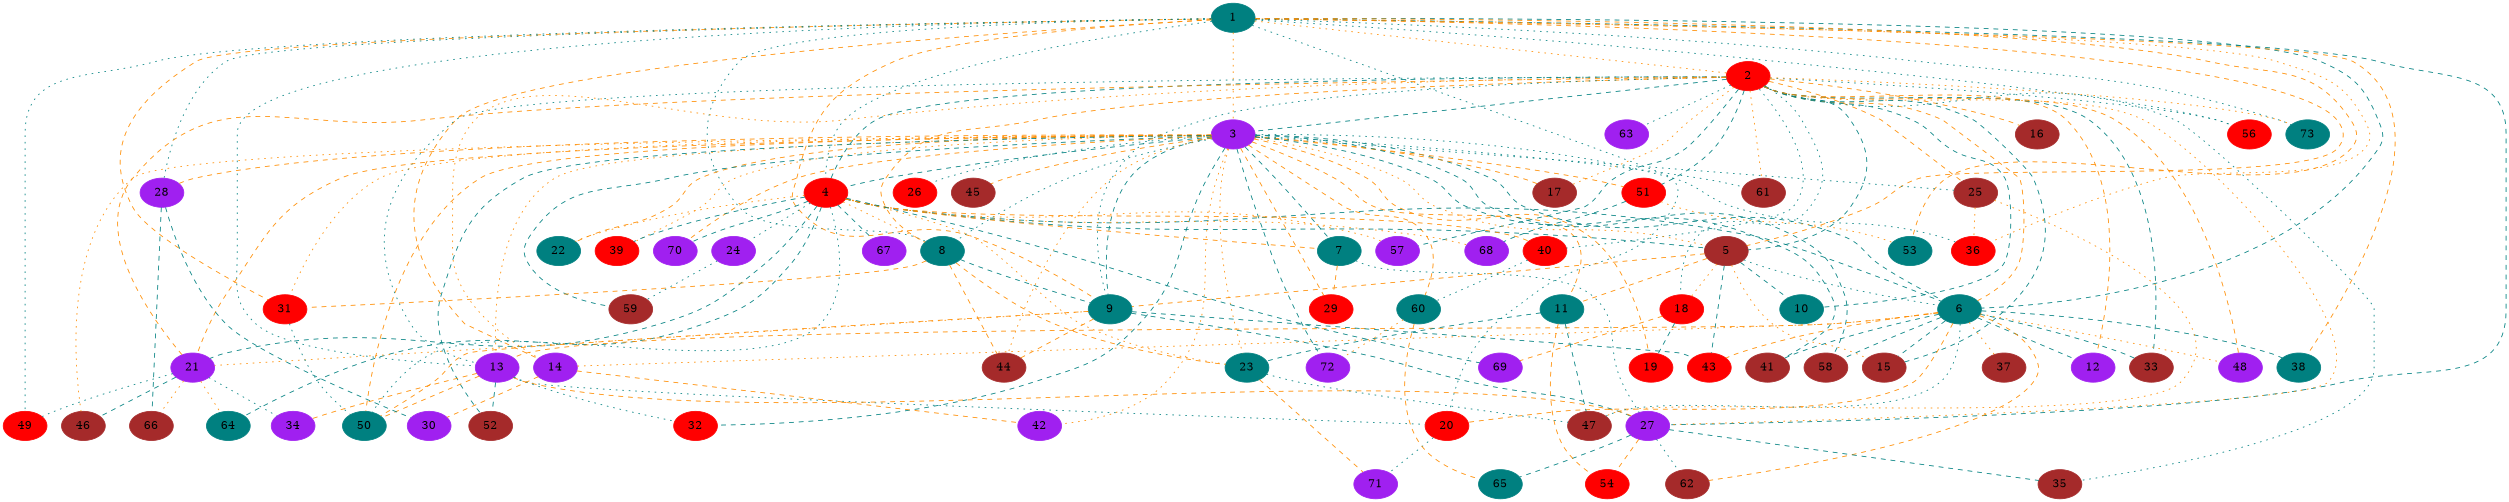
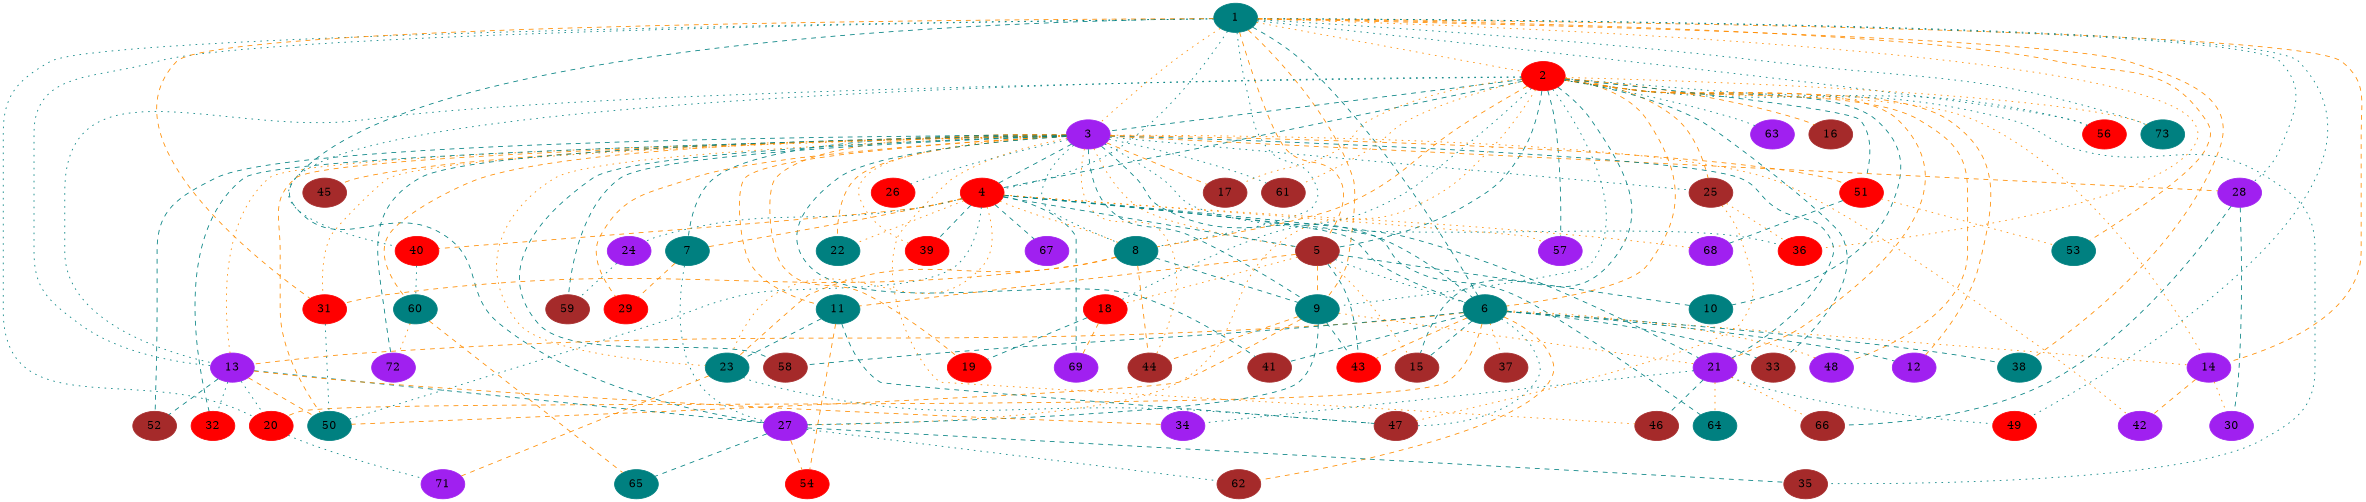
edge "3" -- "21": color darkorange -> teal
node "70": removed
edge "13" -- "27": color darkorange -> teal
edge "14" -- "30": style dashed -> dotted
